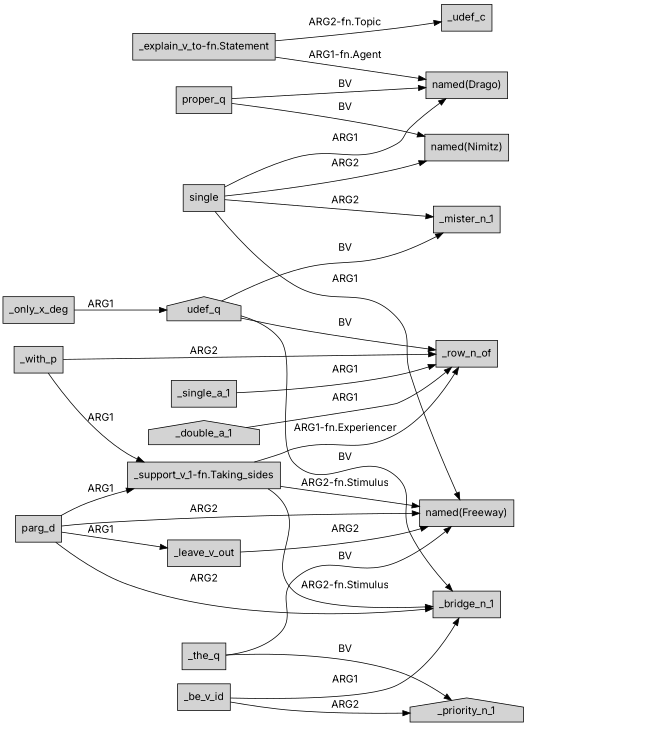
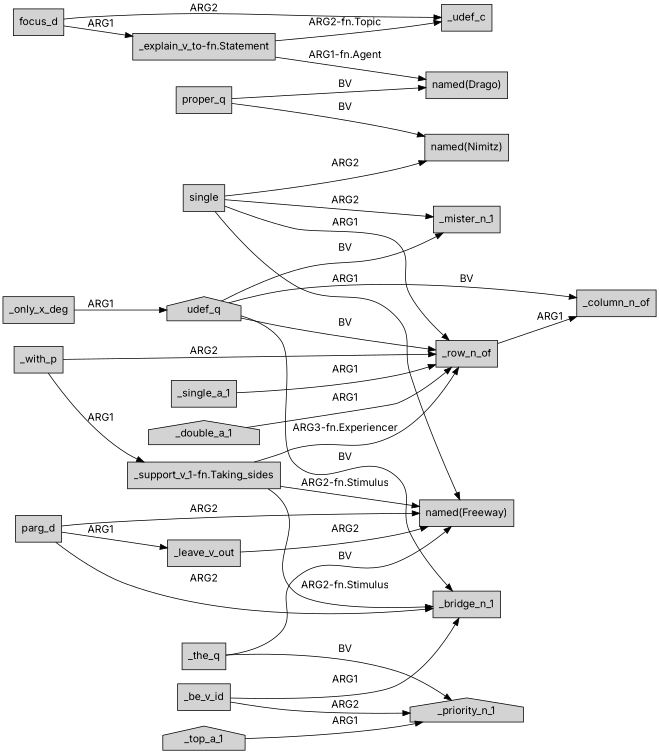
node "focus_d": added
edge "single" -> "named(Drago)": now "single" -> "_row_n_of"
node "_column_n_of": added
edge "_support_v_1-fn.Taking_sides" -> "_row_n_of": label "ARG1-fn.Experiencer" -> "ARG3-fn.Experiencer"
edge "parg_d" -> "_support_v_1-fn.Taking_sides": removed, label "ARG1"
node "_top_a_1": added
